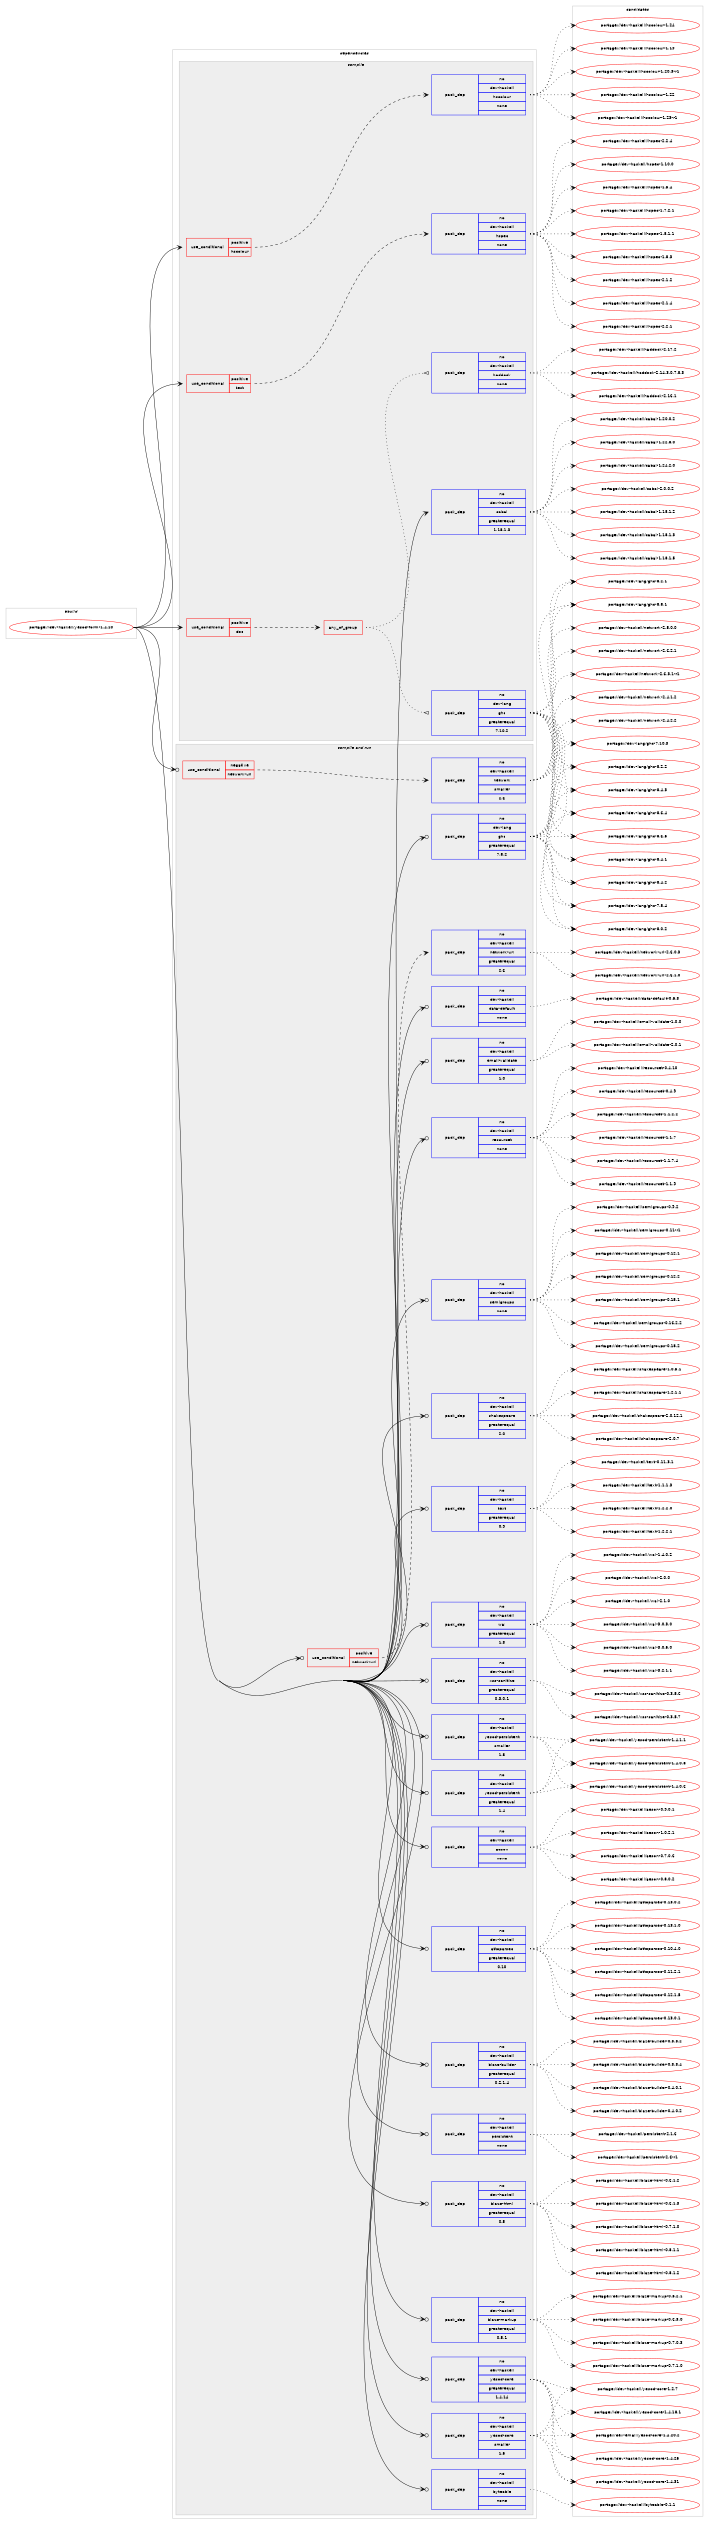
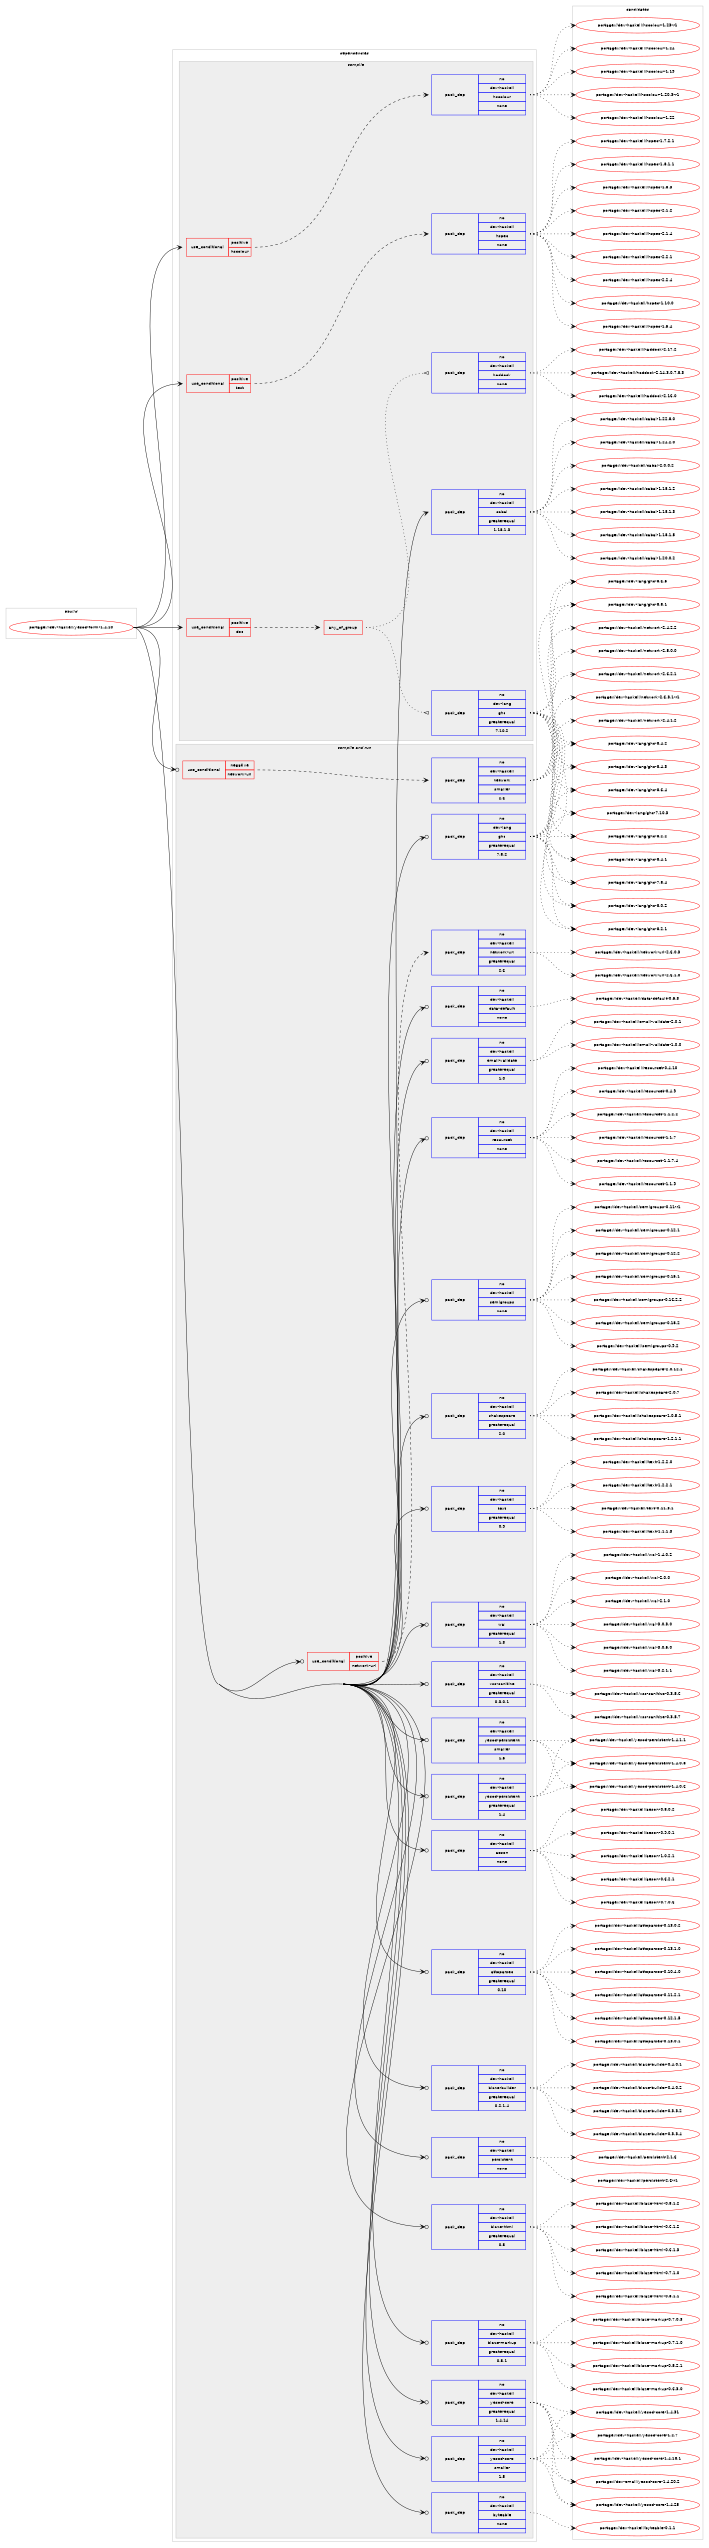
node "portage://dev-haskell/haddock-2.16.1": label "portage://dev-haskell/haddock-2.16.1" -> "portage://dev-haskell/haddock-2.16.0"
node "portage://dev-haskell/aeson-0.6.2.1": added
